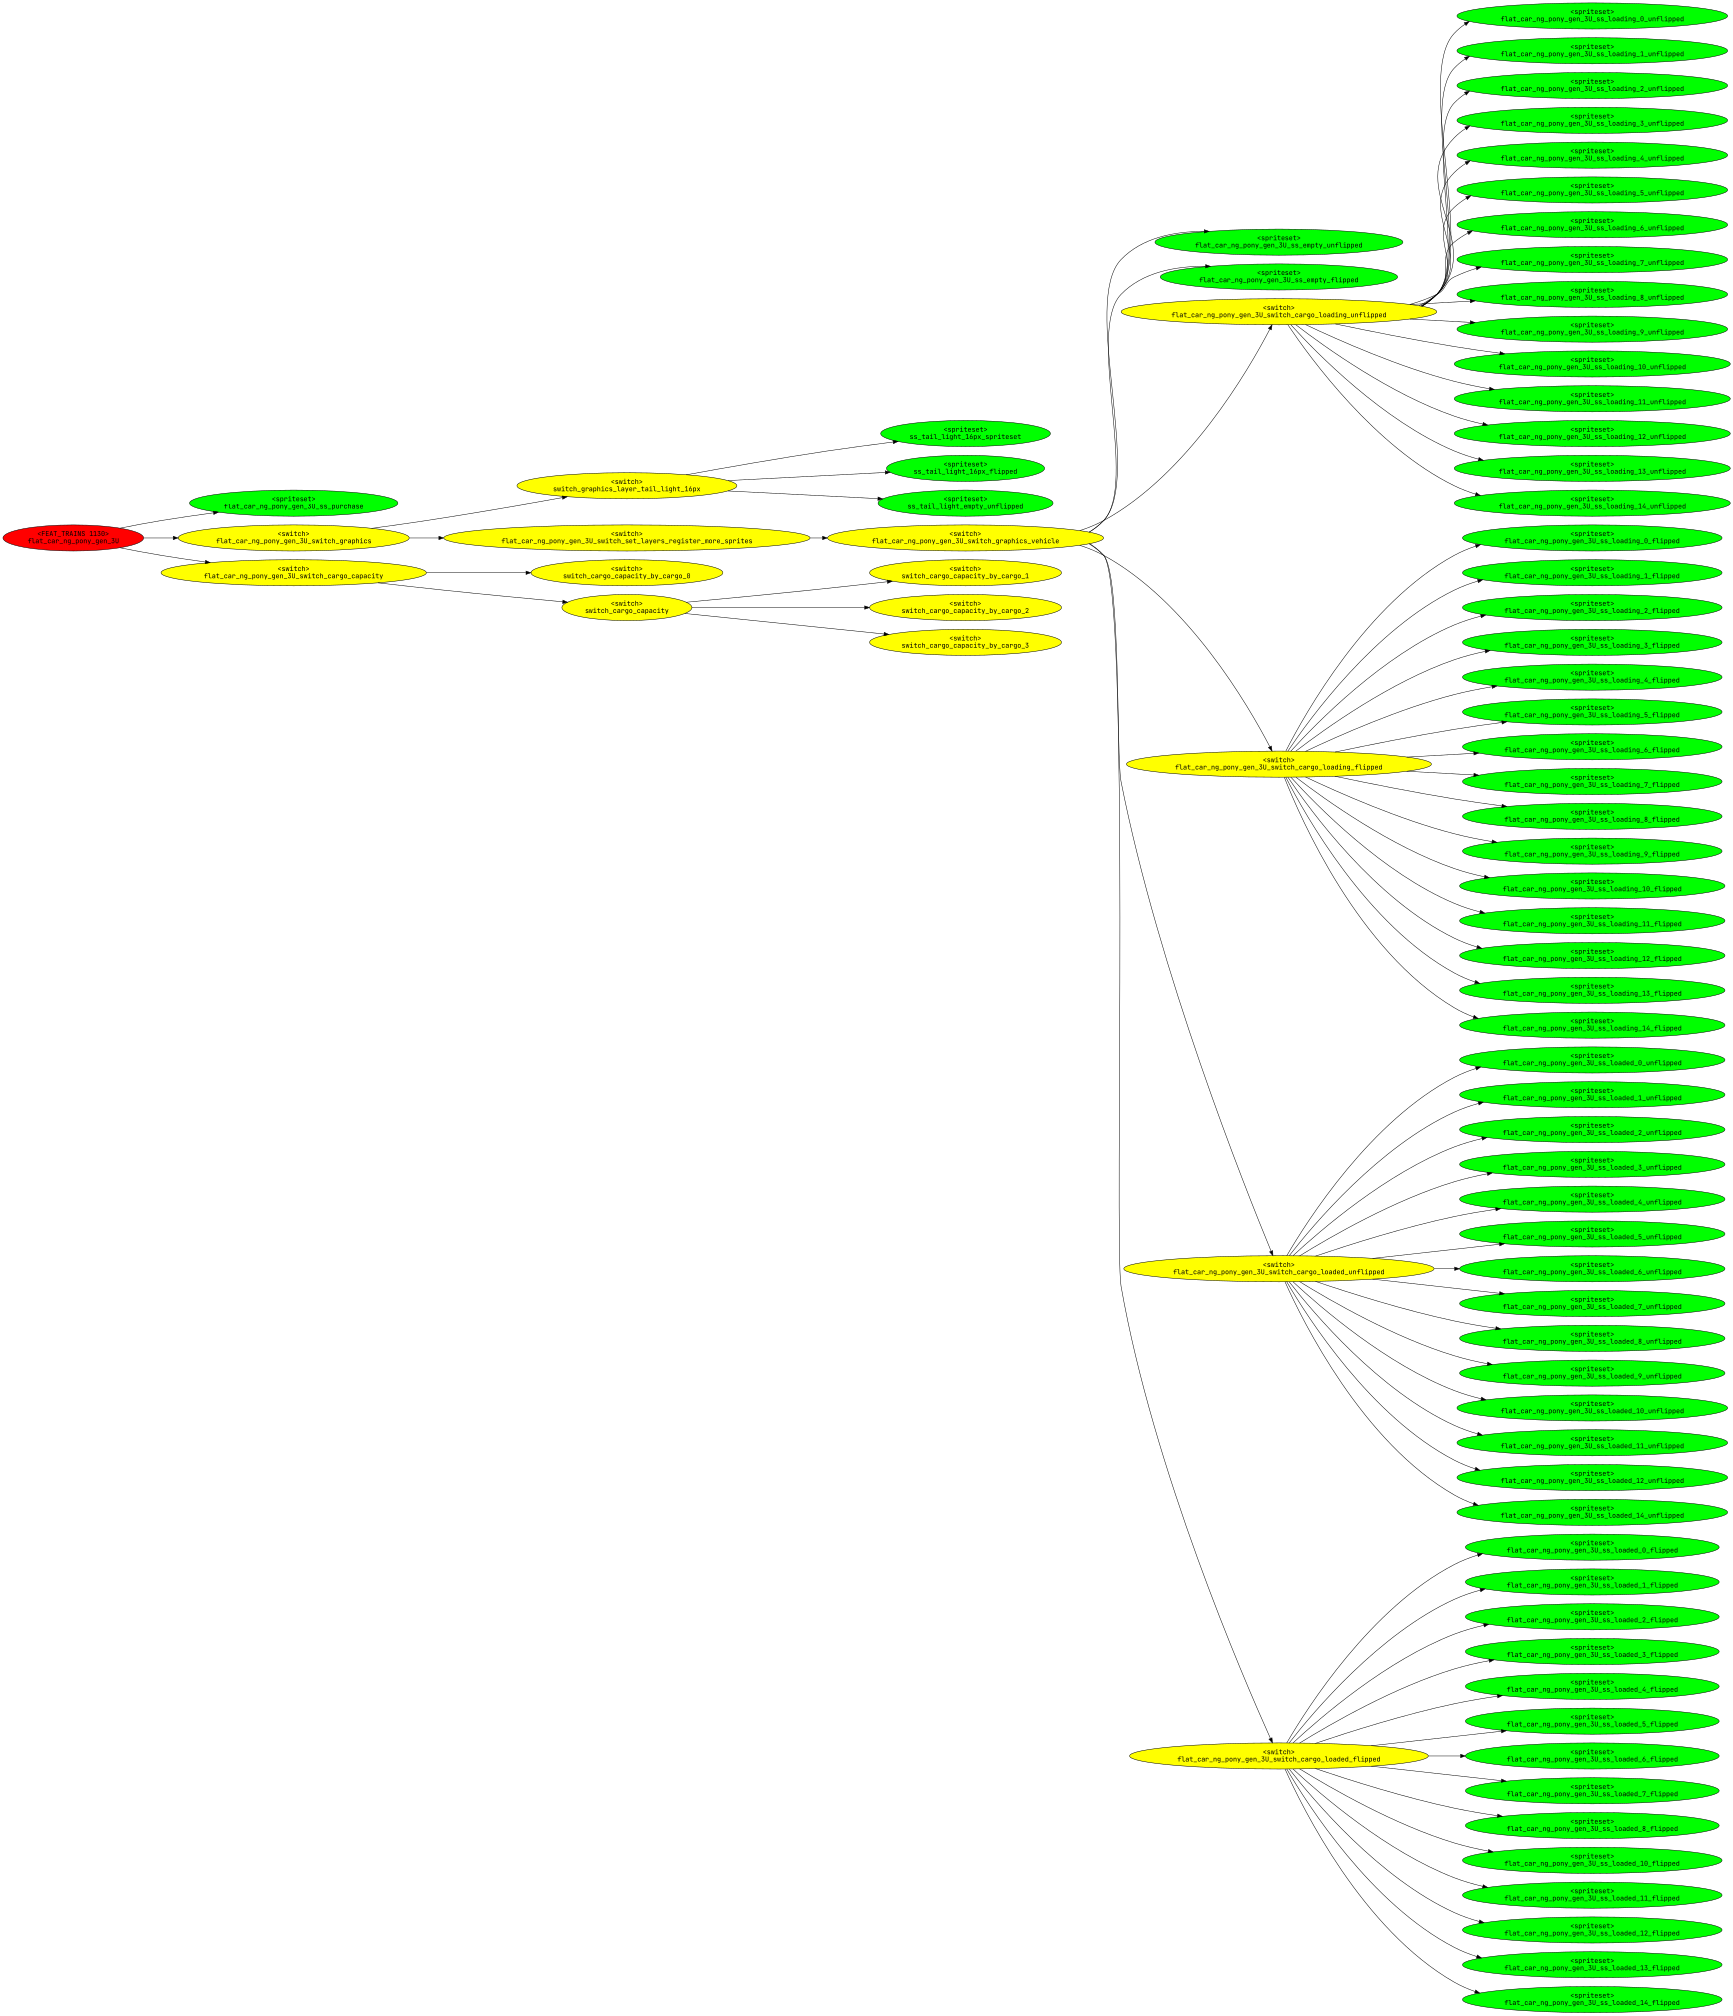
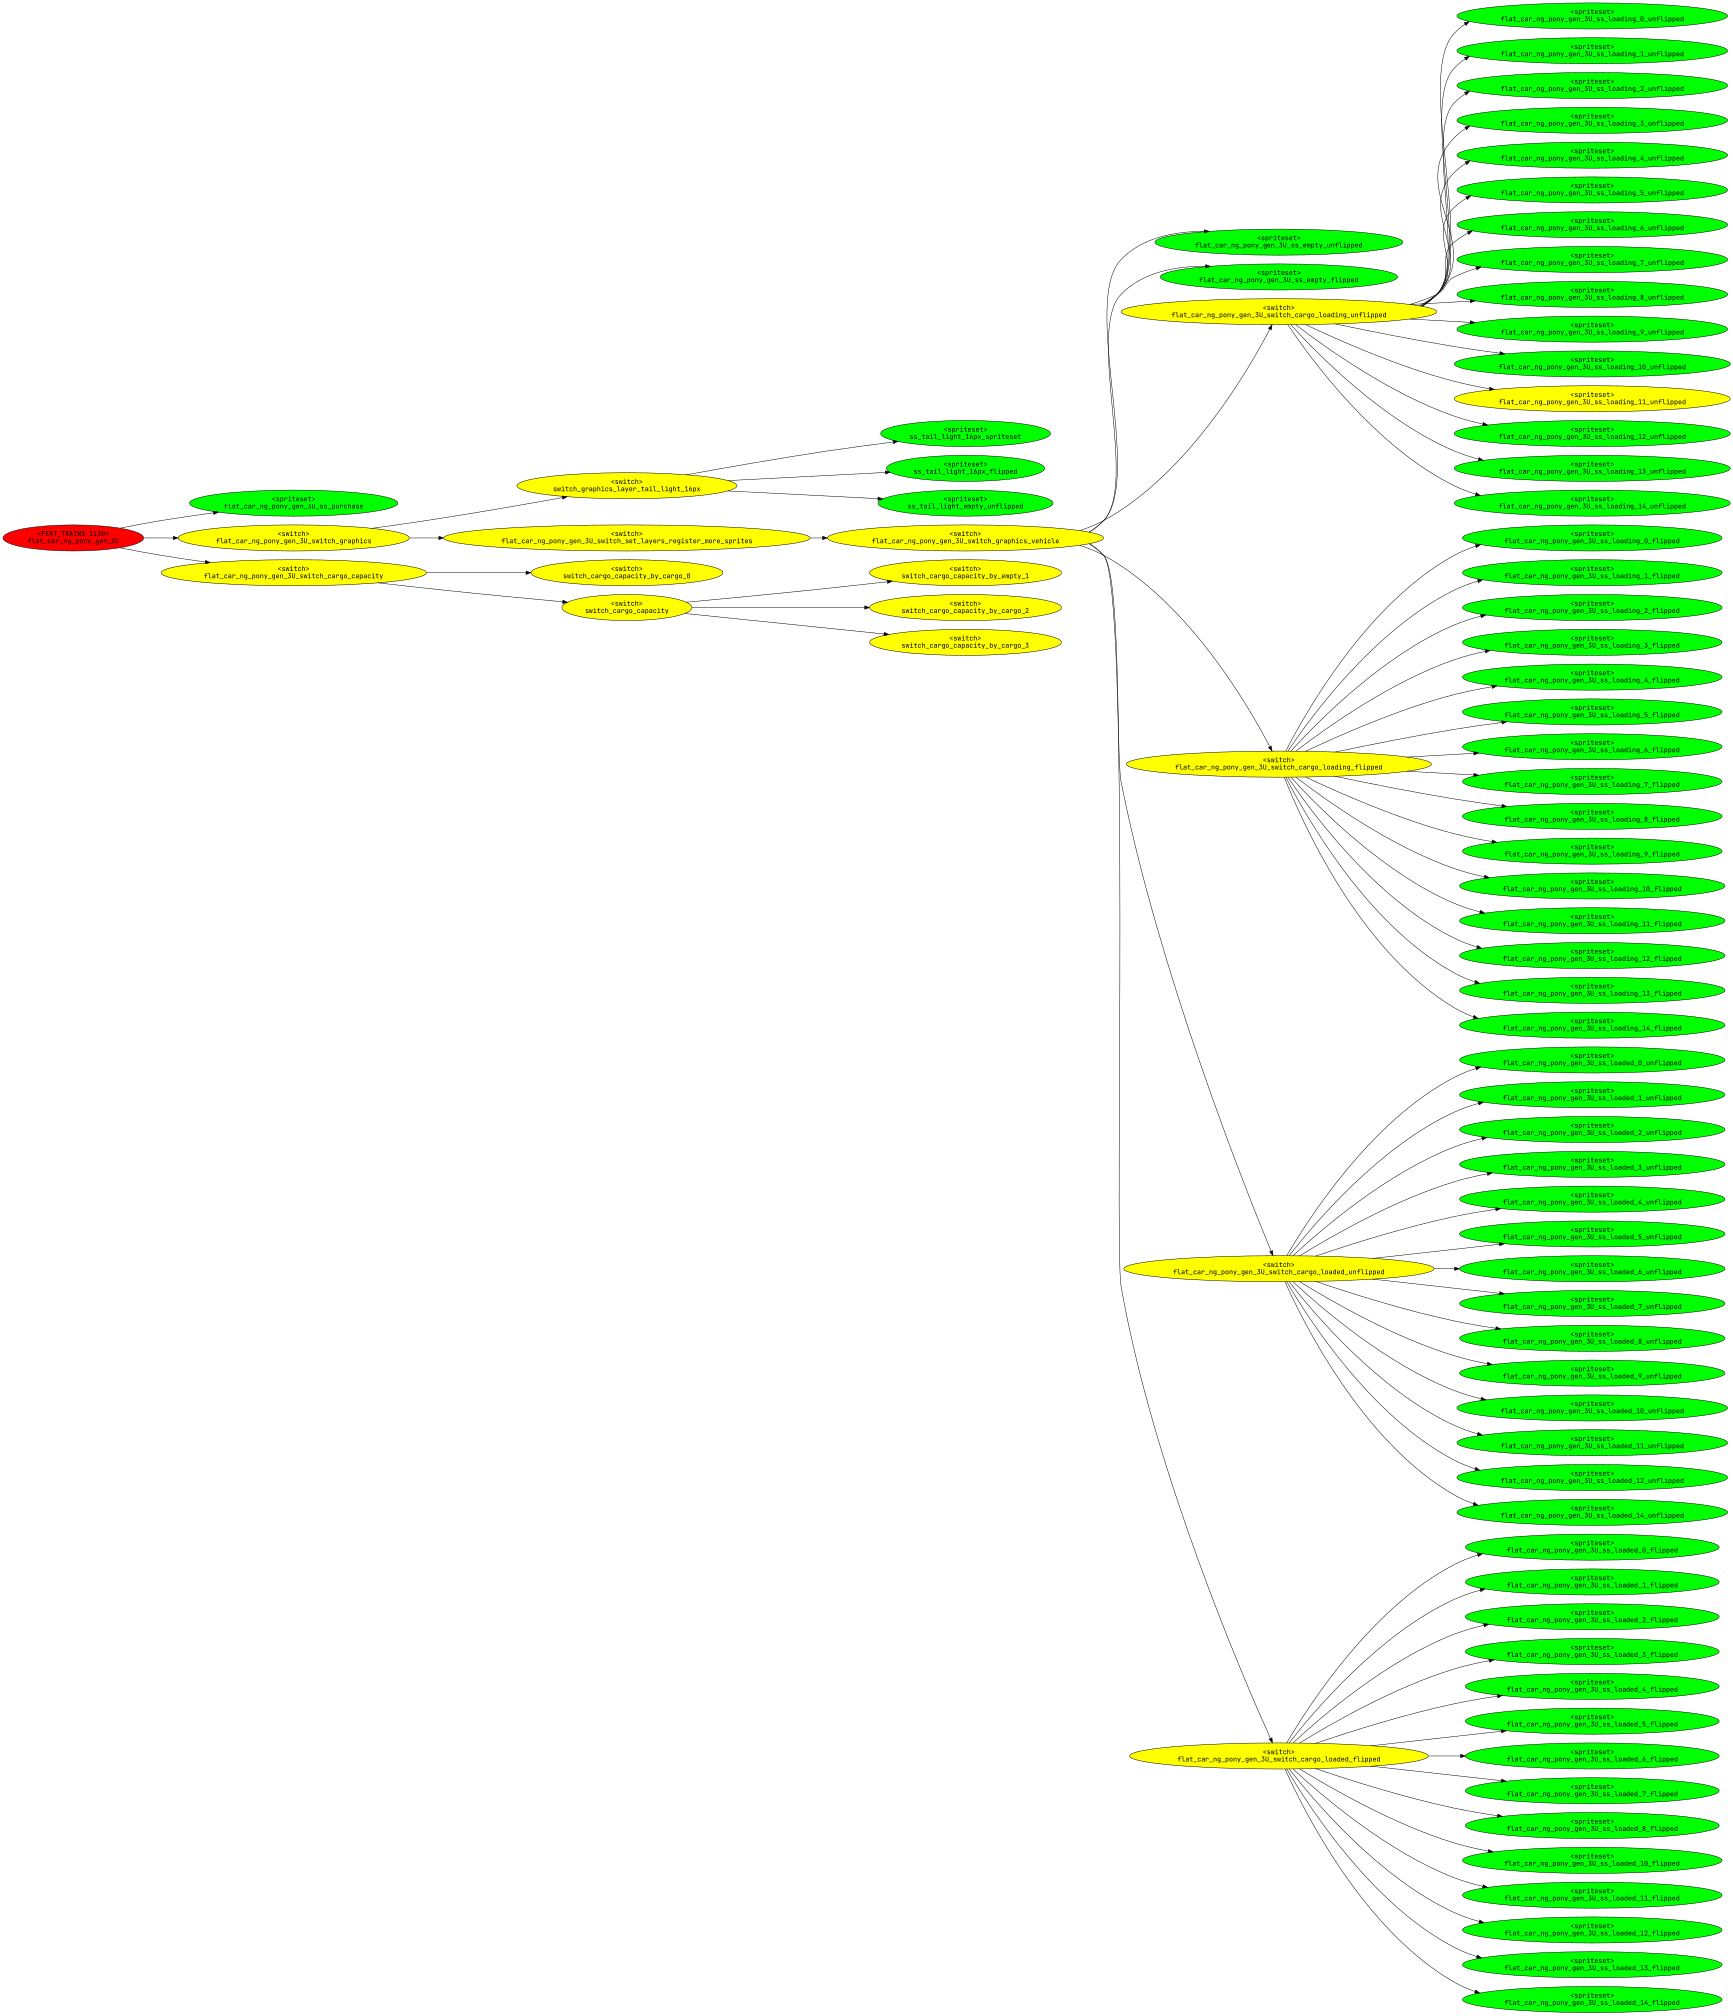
node "<spriteset> flat_car_ng_pony_gen_3U_ss_loading_11_unflipped": fillcolor green -> yellow
node "<switch> switch_cargo_capacity_by_cargo_1": label "<switch> switch_cargo_capacity_by_cargo_1" -> "<switch> switch_cargo_capacity_by_empty_1"
